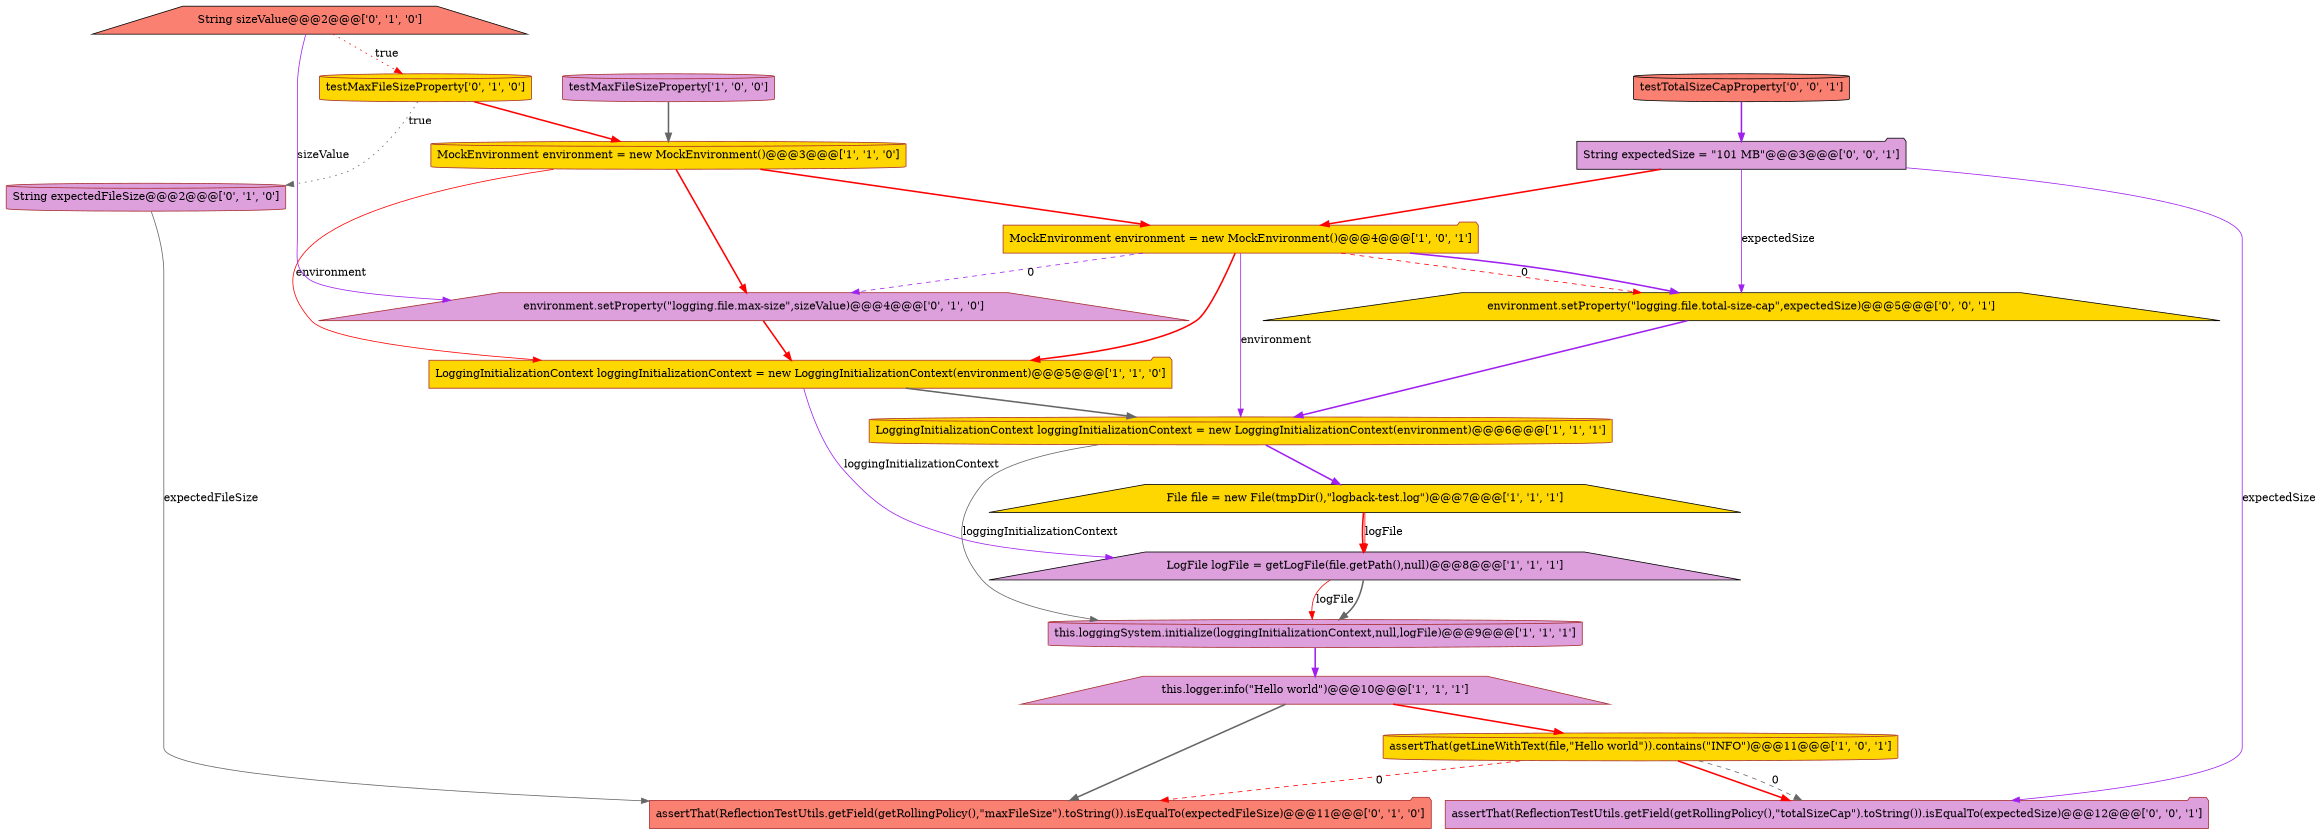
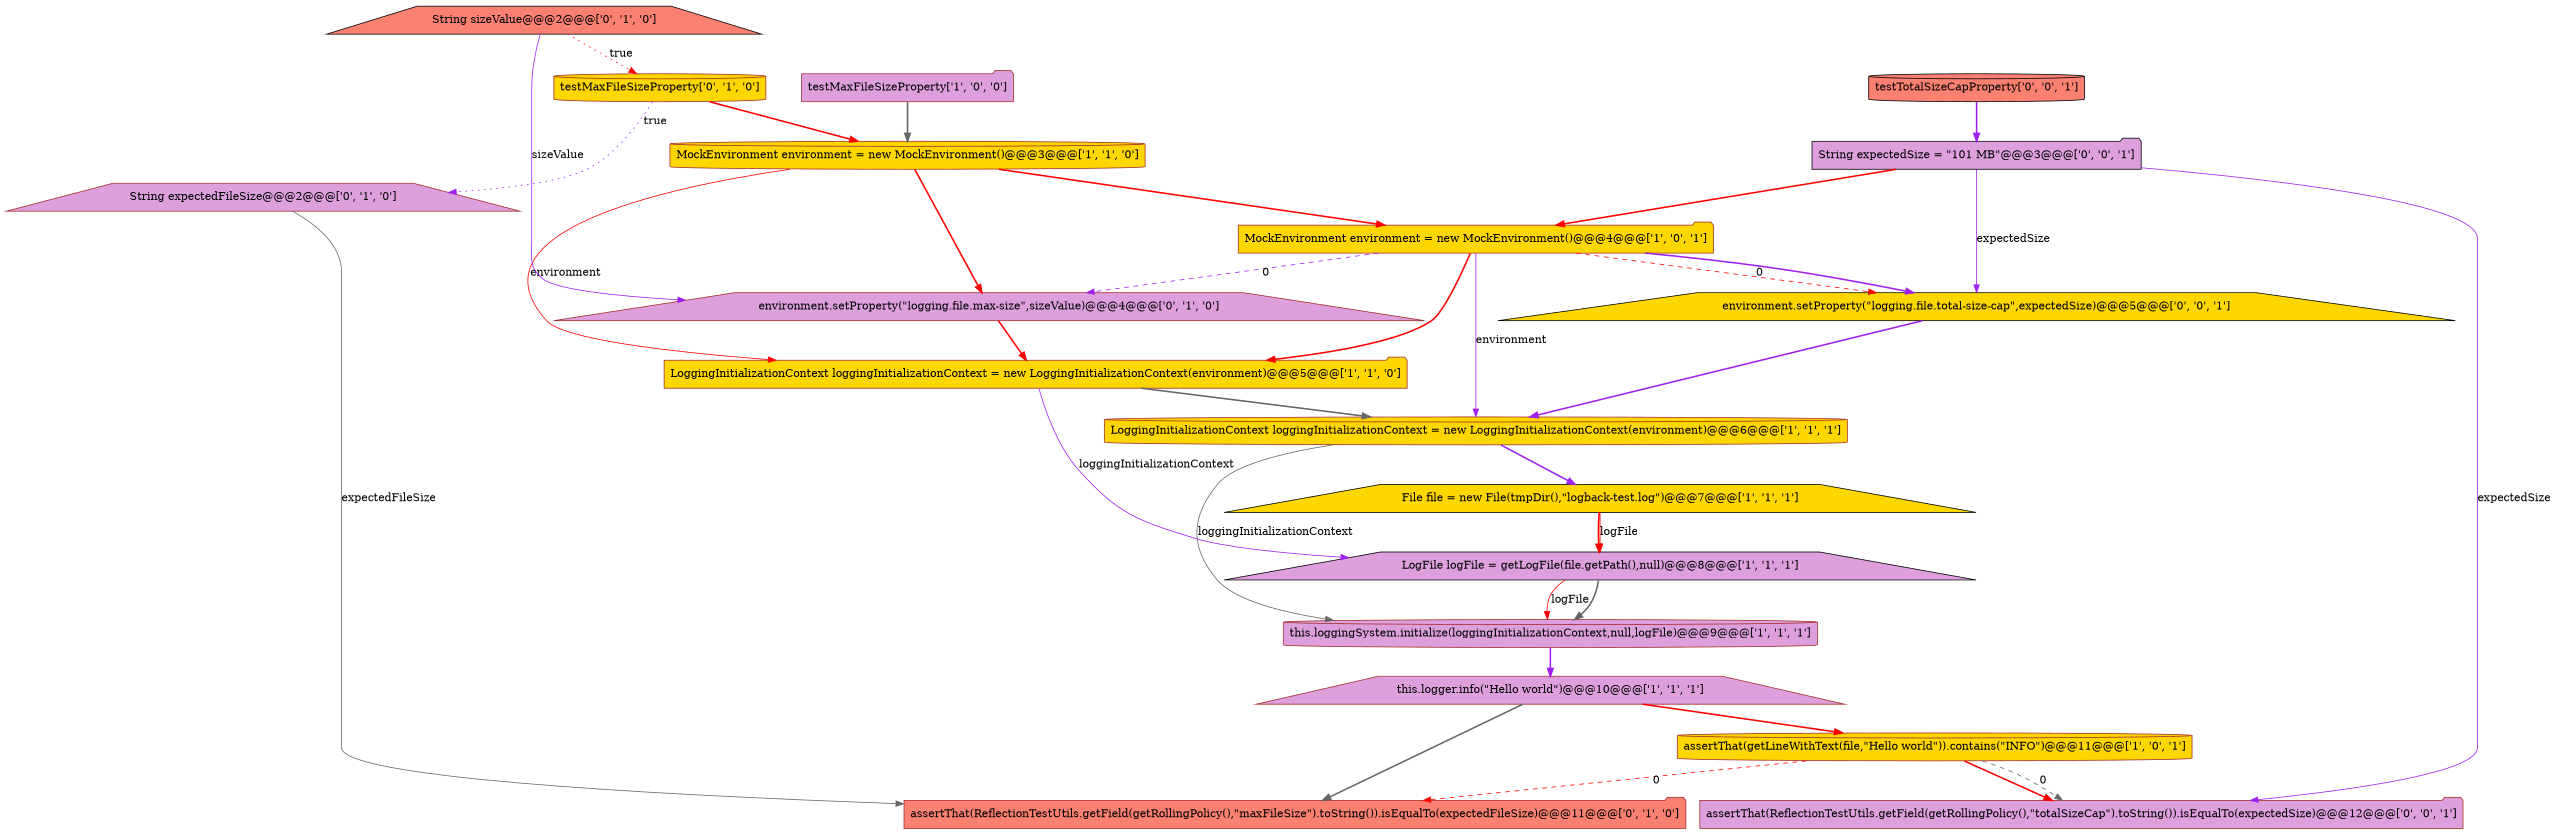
node "testMaxFileSizeProperty['1', '0', '0']": shape cylinder -> folder
edge "testMaxFileSizeProperty['0', '1', '0']" -> "String expectedFileSize@@@2@@@['0', '1', '0']": color gray40 -> purple
node "String expectedFileSize@@@2@@@['0', '1', '0']": shape cylinder -> trapezium
